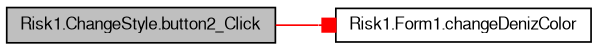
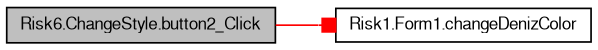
node "Risk1.ChangeStyle.button2_Click": label "Risk1.ChangeStyle.button2_Click" -> "Risk6.ChangeStyle.button2_Click"
